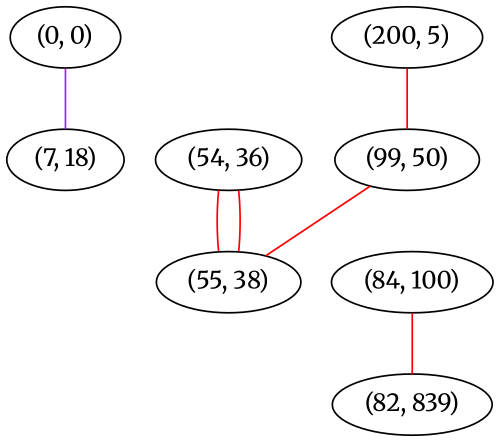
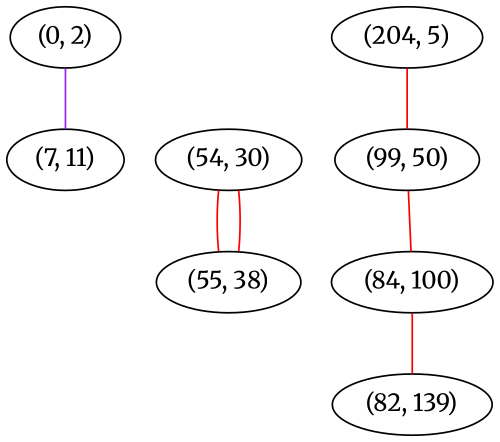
node "(0, 0)": label "(0, 0)" -> "(0, 2)"
node "(200, 5)": label "(200, 5)" -> "(204, 5)"
node "(7, 18)": label "(7, 18)" -> "(7, 11)"
node "(54, 36)": label "(54, 36)" -> "(54, 30)"
edge "(99, 50)" -- "(55, 38)": now "(99, 50)" -- "(84, 100)"
node "(82, 839)": label "(82, 839)" -> "(82, 139)"
